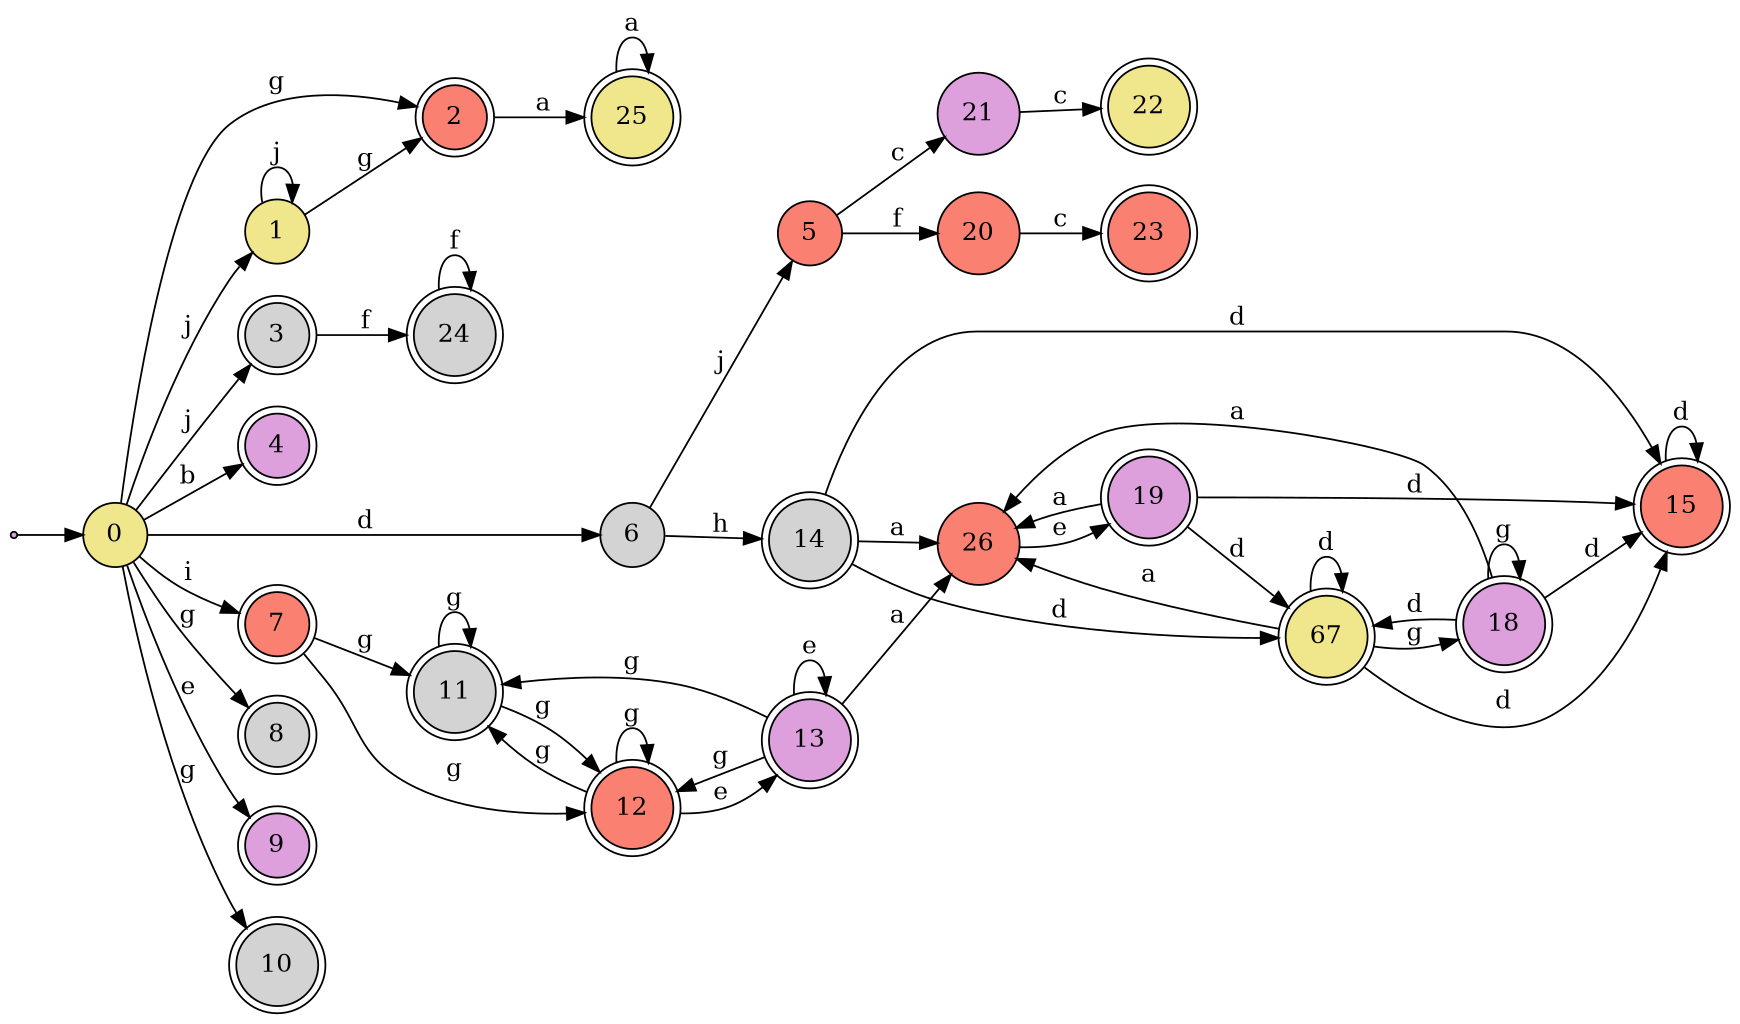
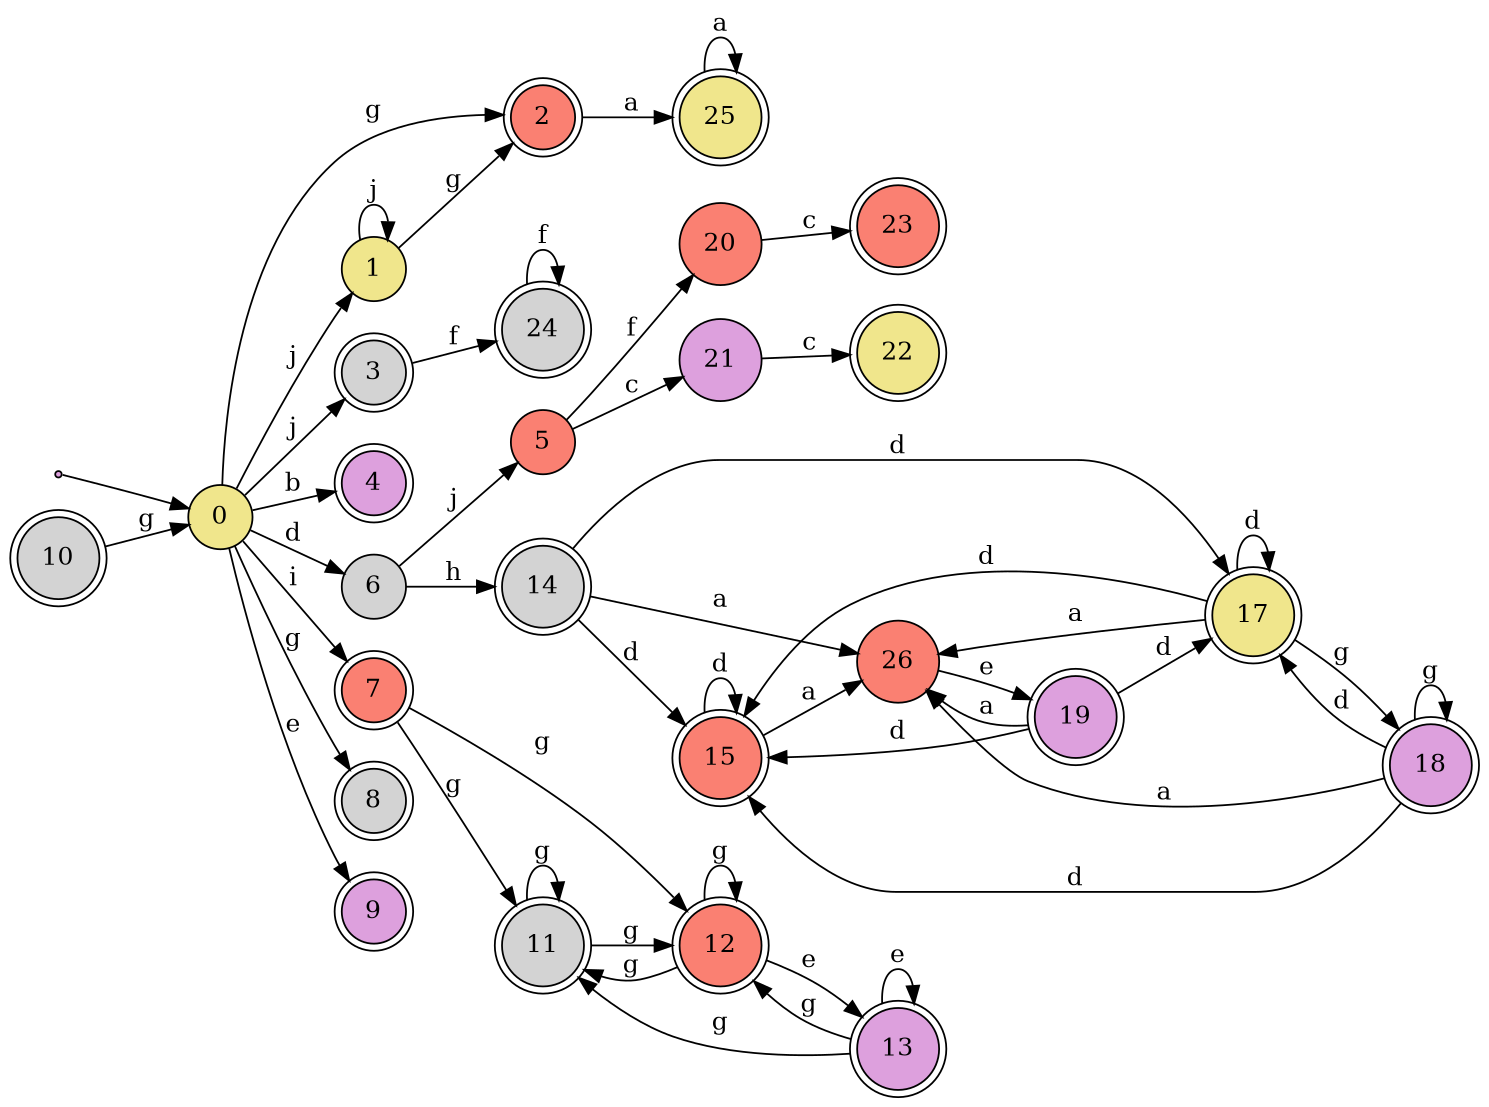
node "67": label "67" -> "17"
edge "13" -> "26": now "15" -> "26"
edge "0" -> "10": reversed
